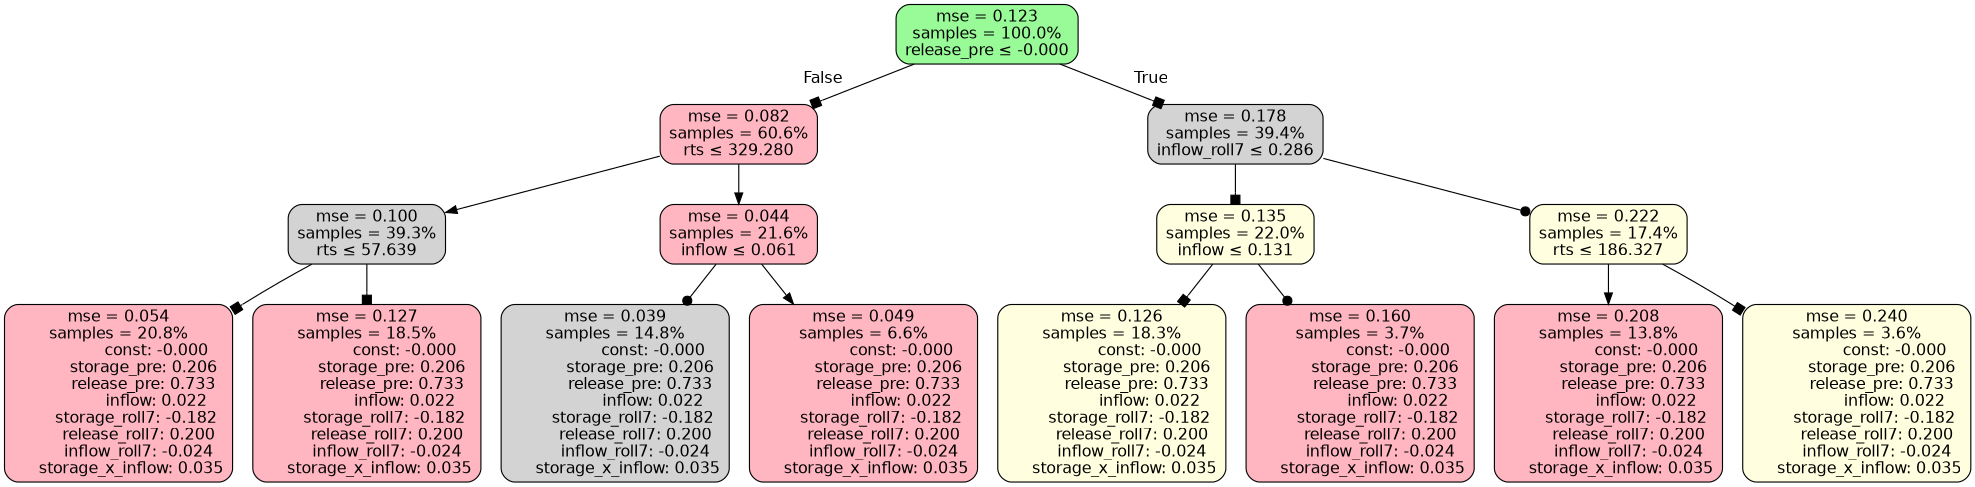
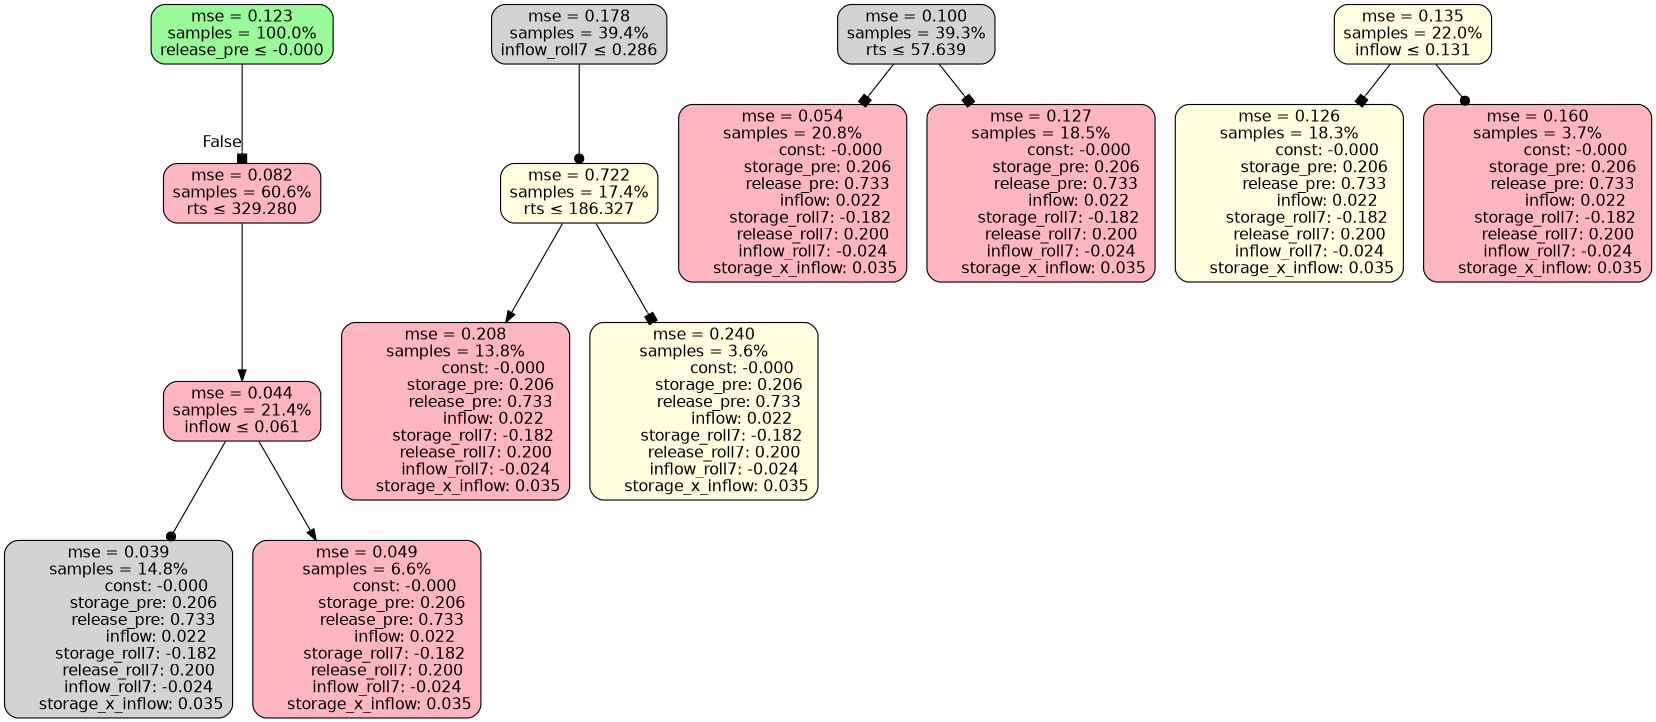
edge "mse = 0.123 samples = 100.0% release_pre ≤ -0.000" -> "mse = 0.178 samples = 39.4% inflow_roll7 ≤ 0.286": removed
edge "mse = 0.178 samples = 39.4% inflow_roll7 ≤ 0.286" -> "mse = 0.135 samples = 22.0% inflow ≤ 0.131": removed
edge "mse = 0.082 samples = 60.6% rts ≤ 329.280" -> "mse = 0.100 samples = 39.3% rts ≤ 57.639": removed
node "mse = 0.044 samples = 21.6% inflow ≤ 0.061": label "mse = 0.044 samples = 21.6% inflow ≤ 0.061" -> "mse = 0.044 samples = 21.4% inflow ≤ 0.061"
node "mse = 0.222 samples = 17.4% rts ≤ 186.327": label "mse = 0.222 samples = 17.4% rts ≤ 186.327" -> "mse = 0.722 samples = 17.4% rts ≤ 186.327"
